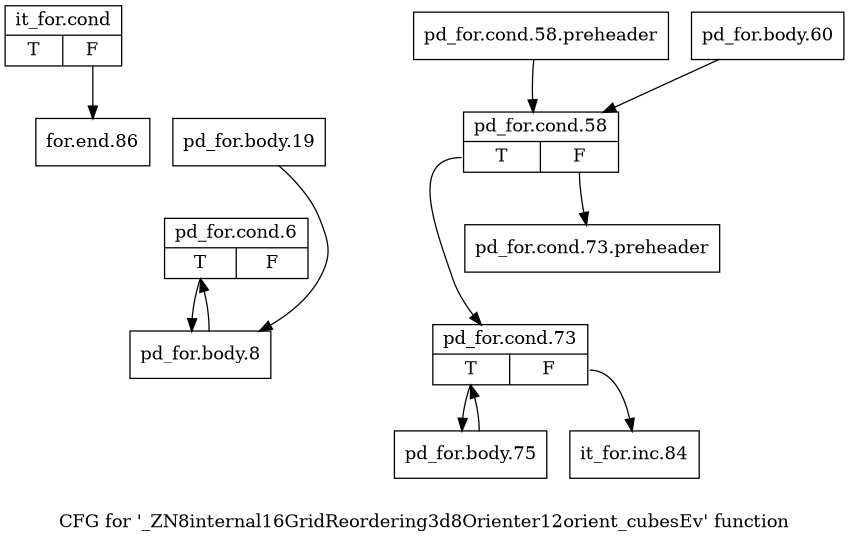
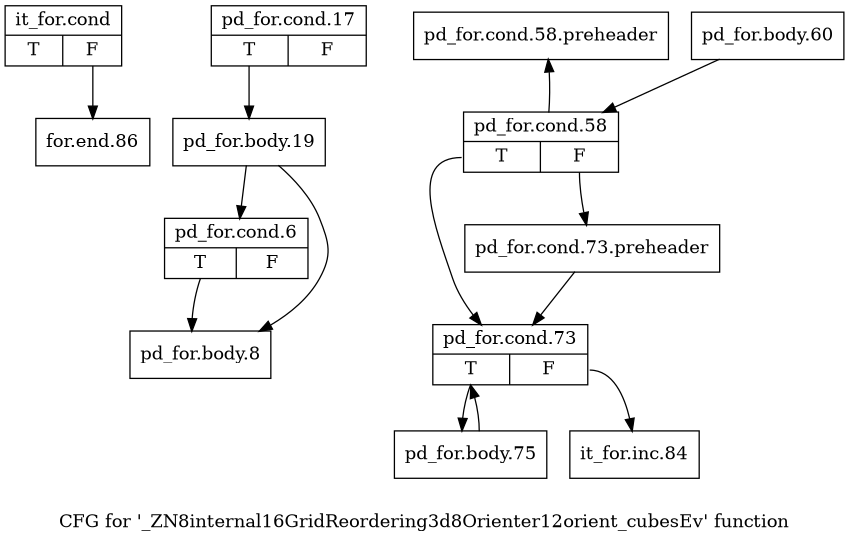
node "pd_for.cond.17": added
edge "pd_for.cond.58.preheader" -> "pd_for.cond.58": reversed
edge "pd_for.cond.73.preheader" -> "pd_for.cond.73": added
edge "pd_for.body.8" -> "pd_for.cond.6": now "pd_for.body.19" -> "pd_for.cond.6"
